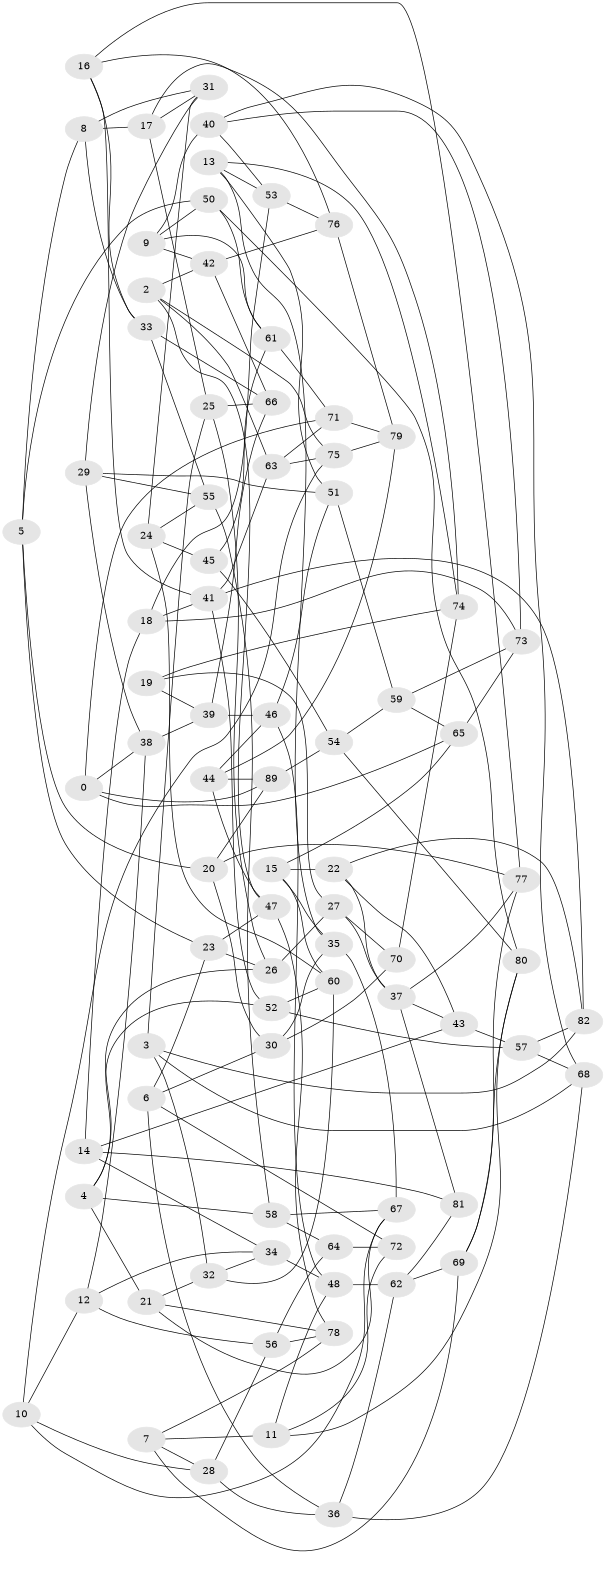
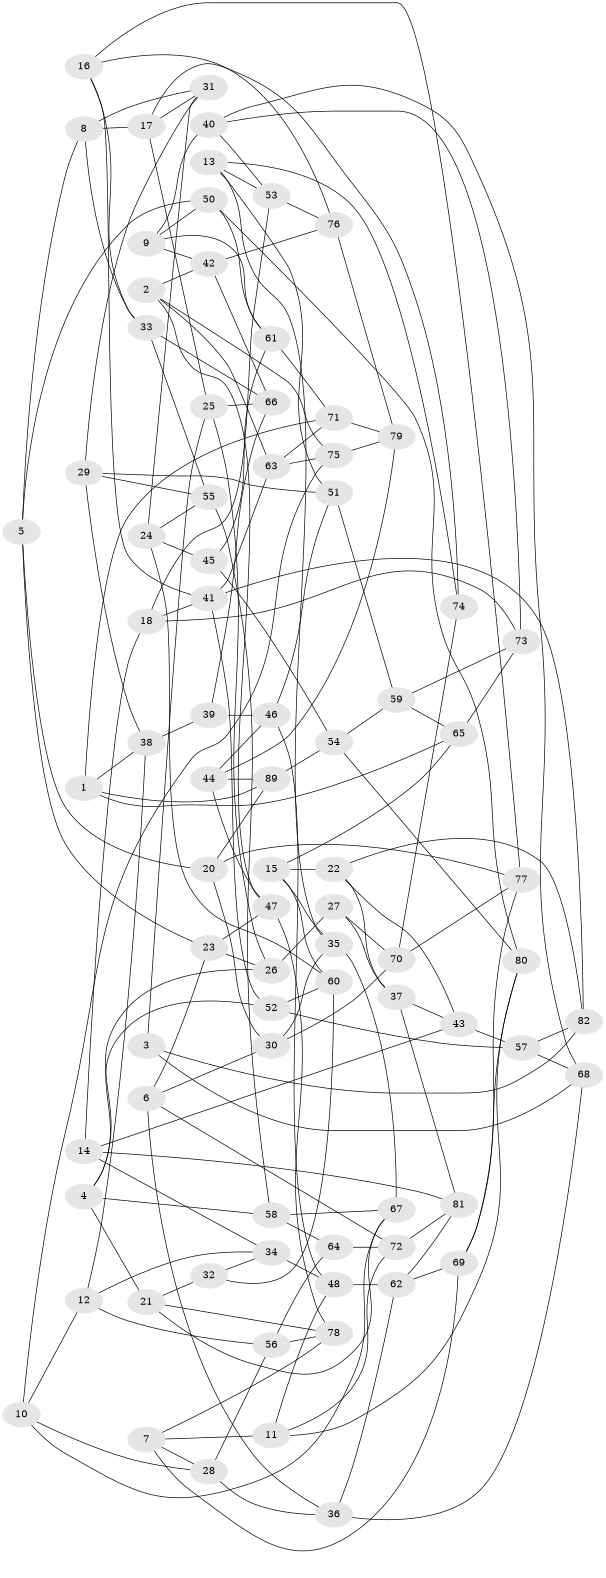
node "19": removed
node "0": label "0" -> "1"
edge "77" -- "37": now "77" -- "70"
edge "3" -- "32": removed
edge "81" -- "72": added
